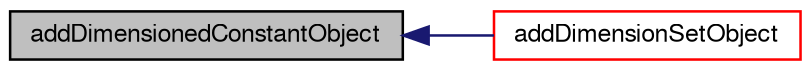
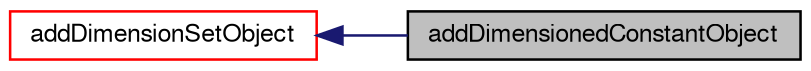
edge "addDimensionSetObject" -> "addDimensionedConstantObject": reversed
